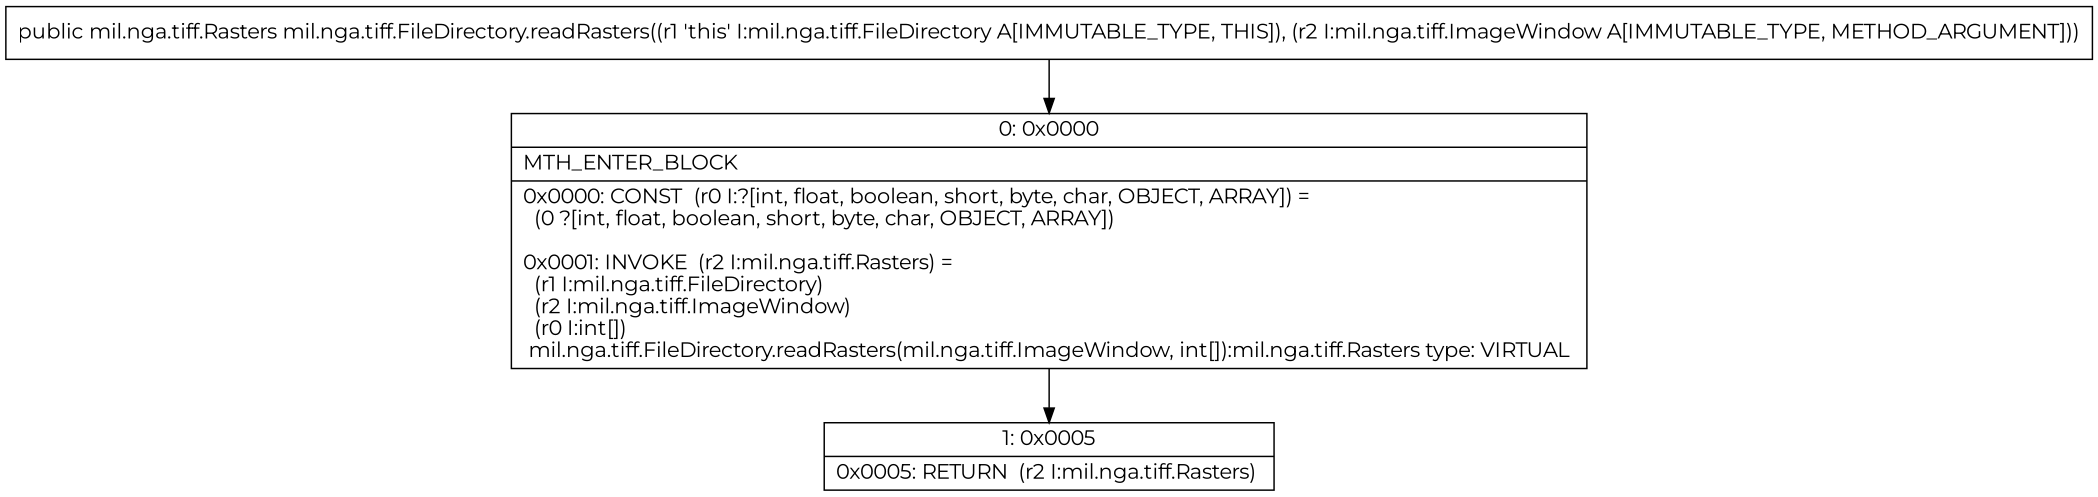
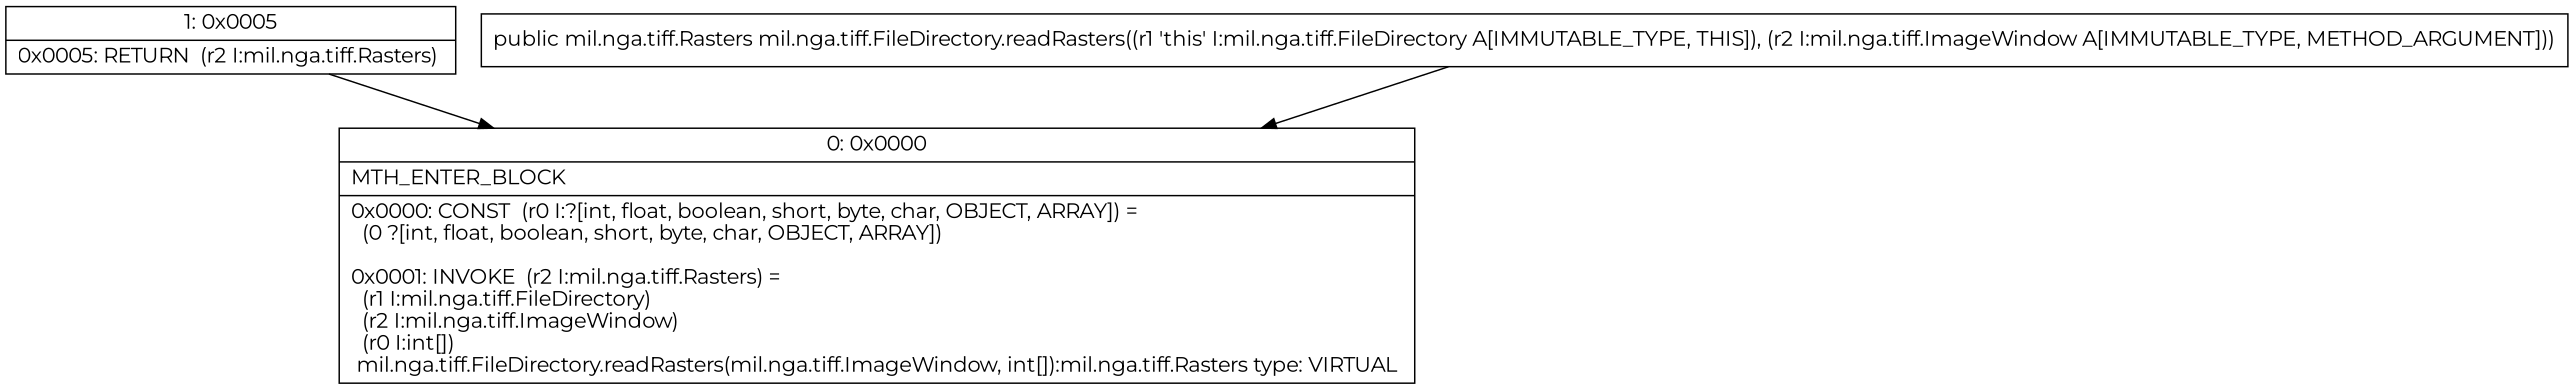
edge "0: 0x0000" -> "1: 0x0005": reversed
